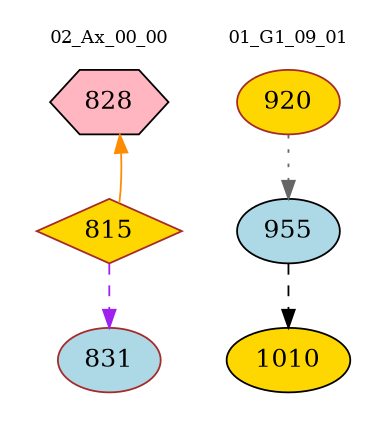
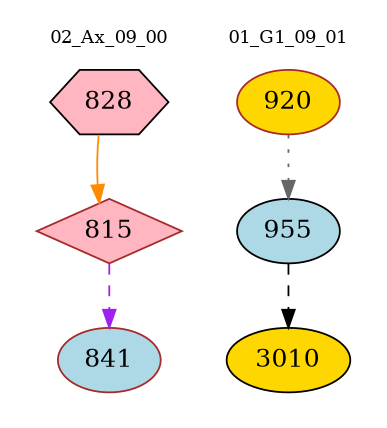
cluster "02_Ax_00_00": label "02_Ax_00_00" -> "02_Ax_09_00"
edge "815" -> "828": reversed
node "815": fillcolor gold -> lightpink
node "831": label "831" -> "841"
node "1010": label "1010" -> "3010"
